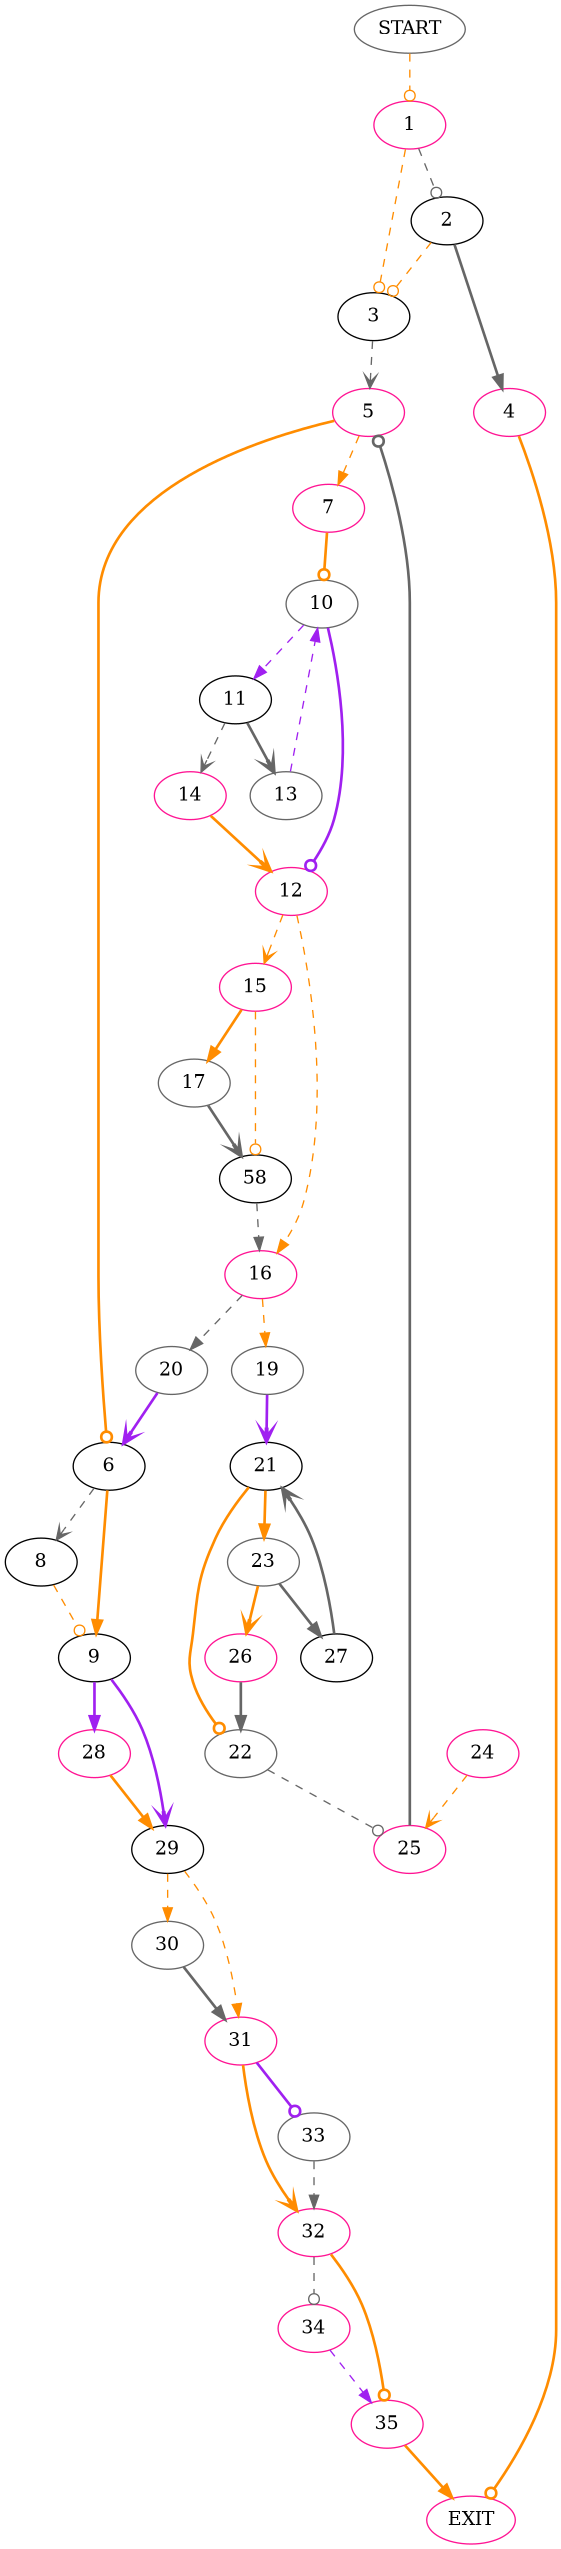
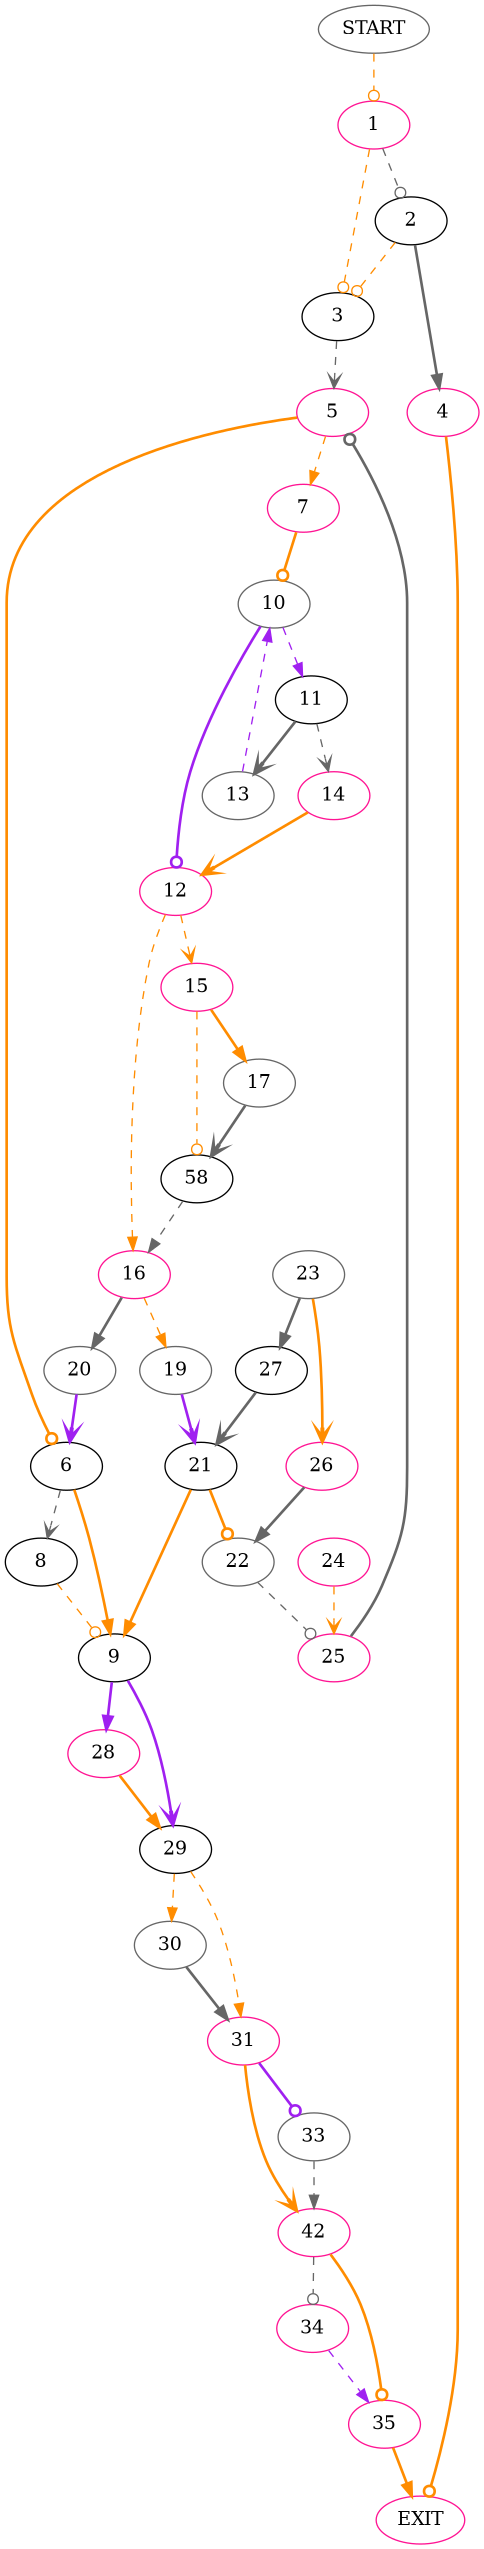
edge "16" -> "20": style dashed -> bold
edge "21" -> "23": now "21" -> "9"
node "32": label "32" -> "42"
